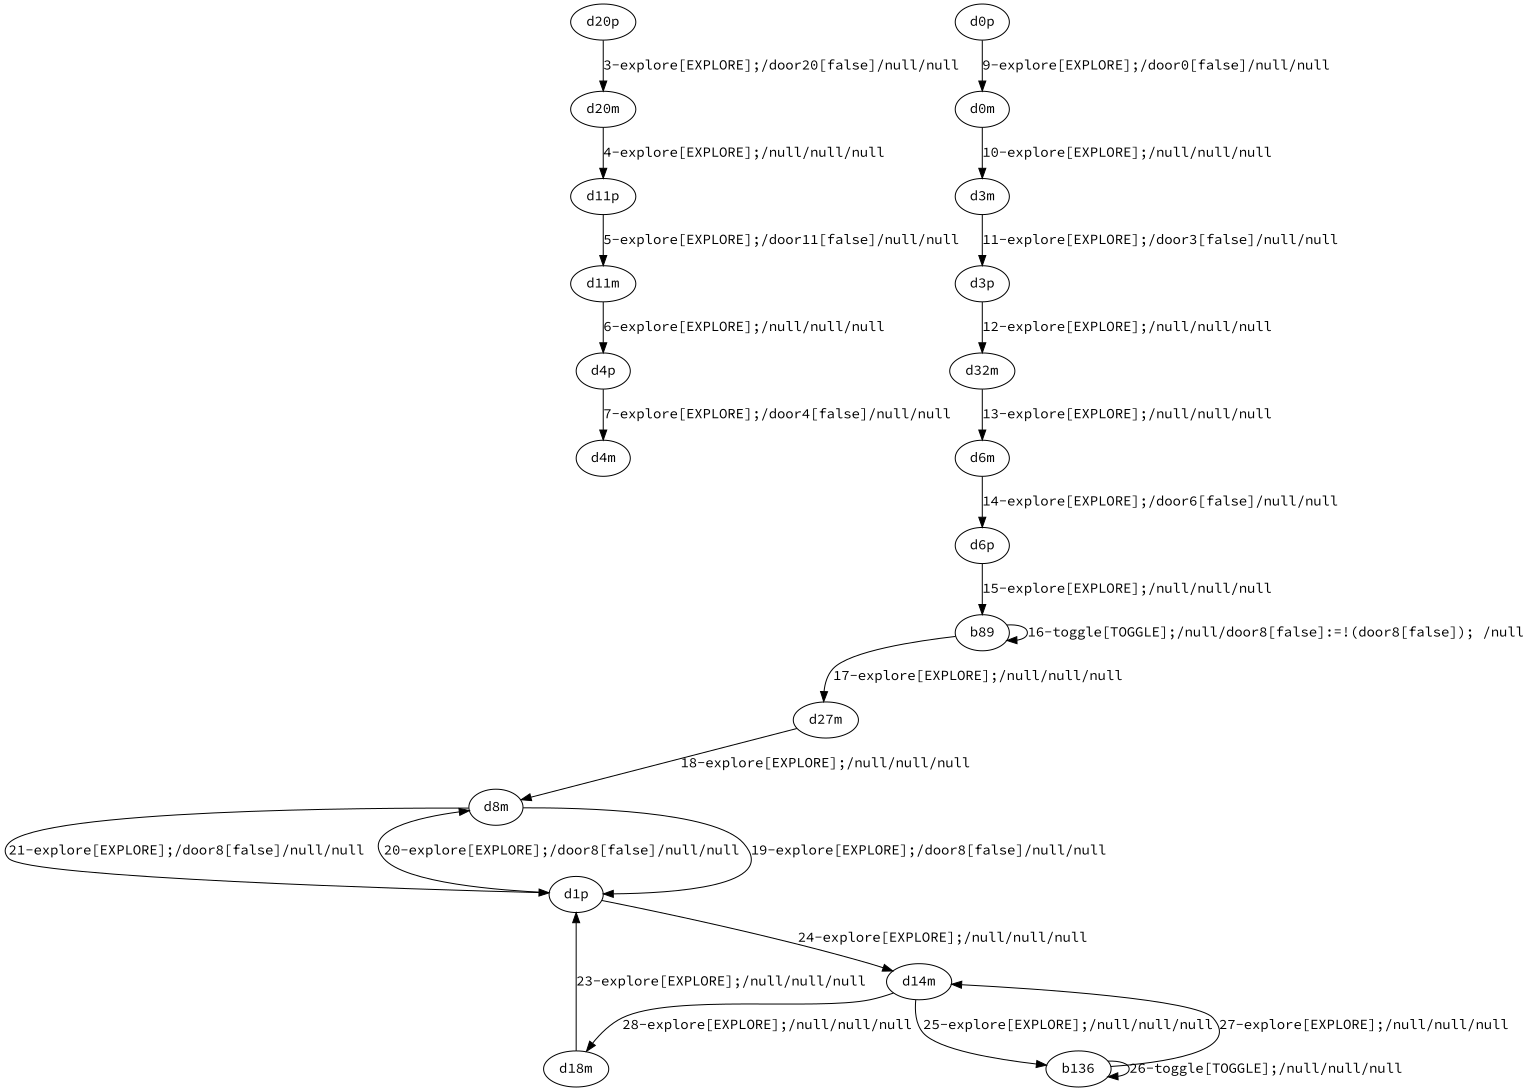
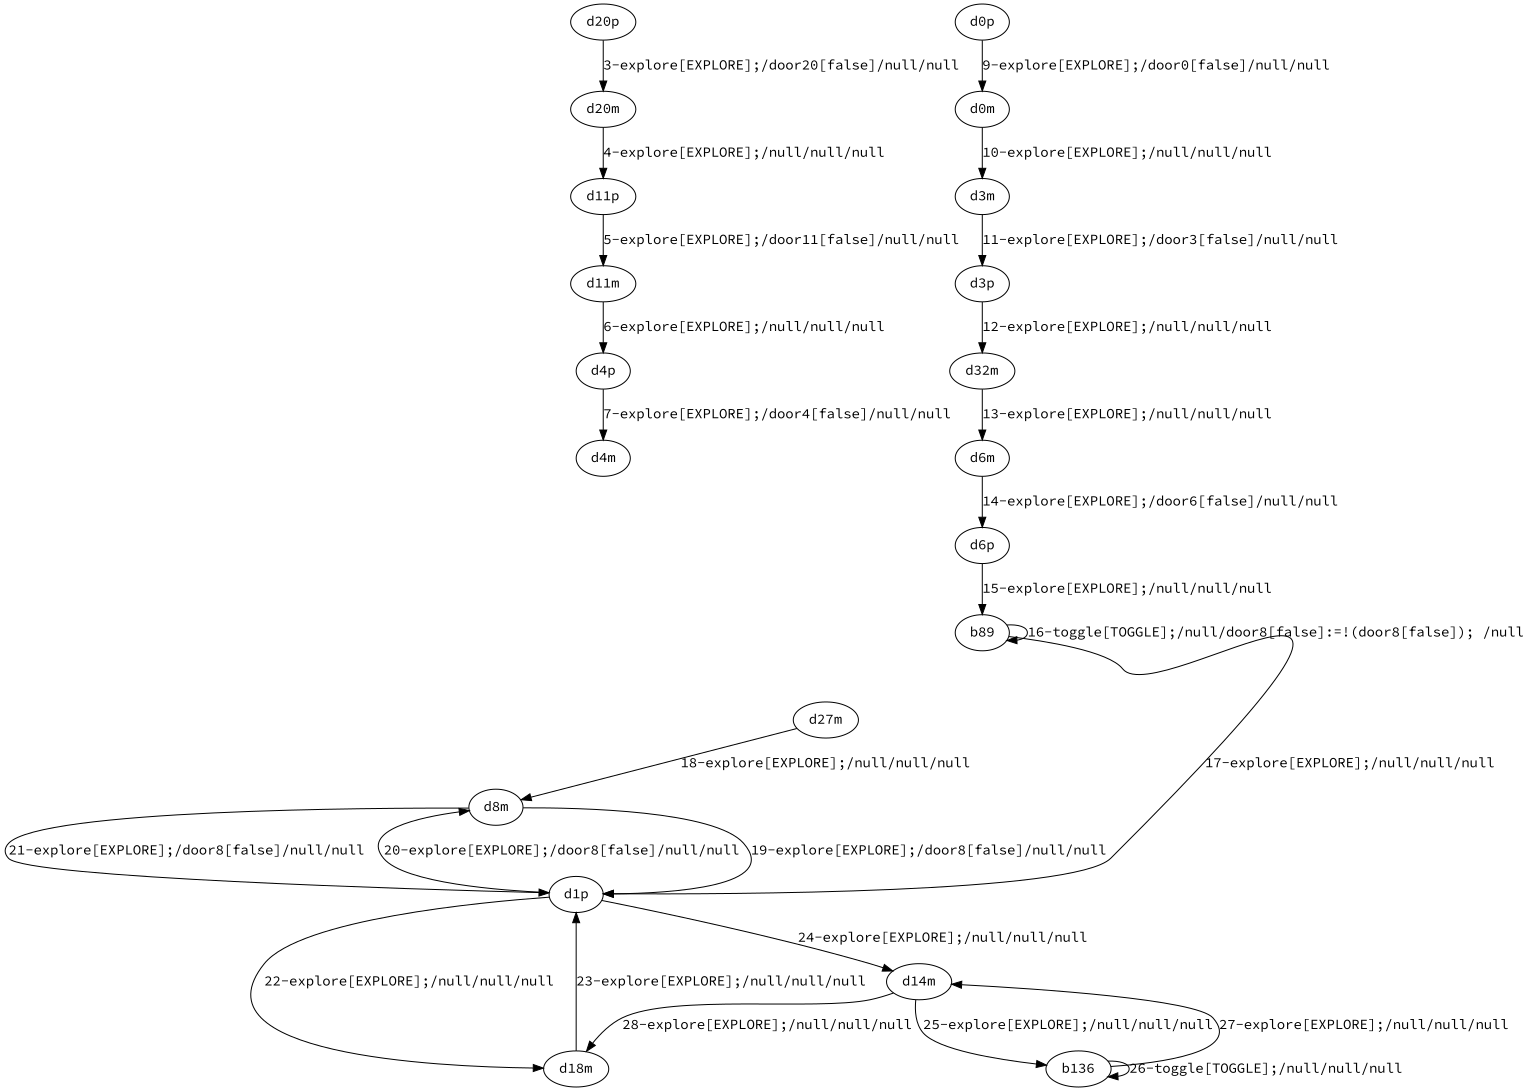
edge "b89" -> "d27m": now "b89" -> "d1p"
edge "d1p" -> "d18m": added, label "22-explore[EXPLORE];/null/null/null"
